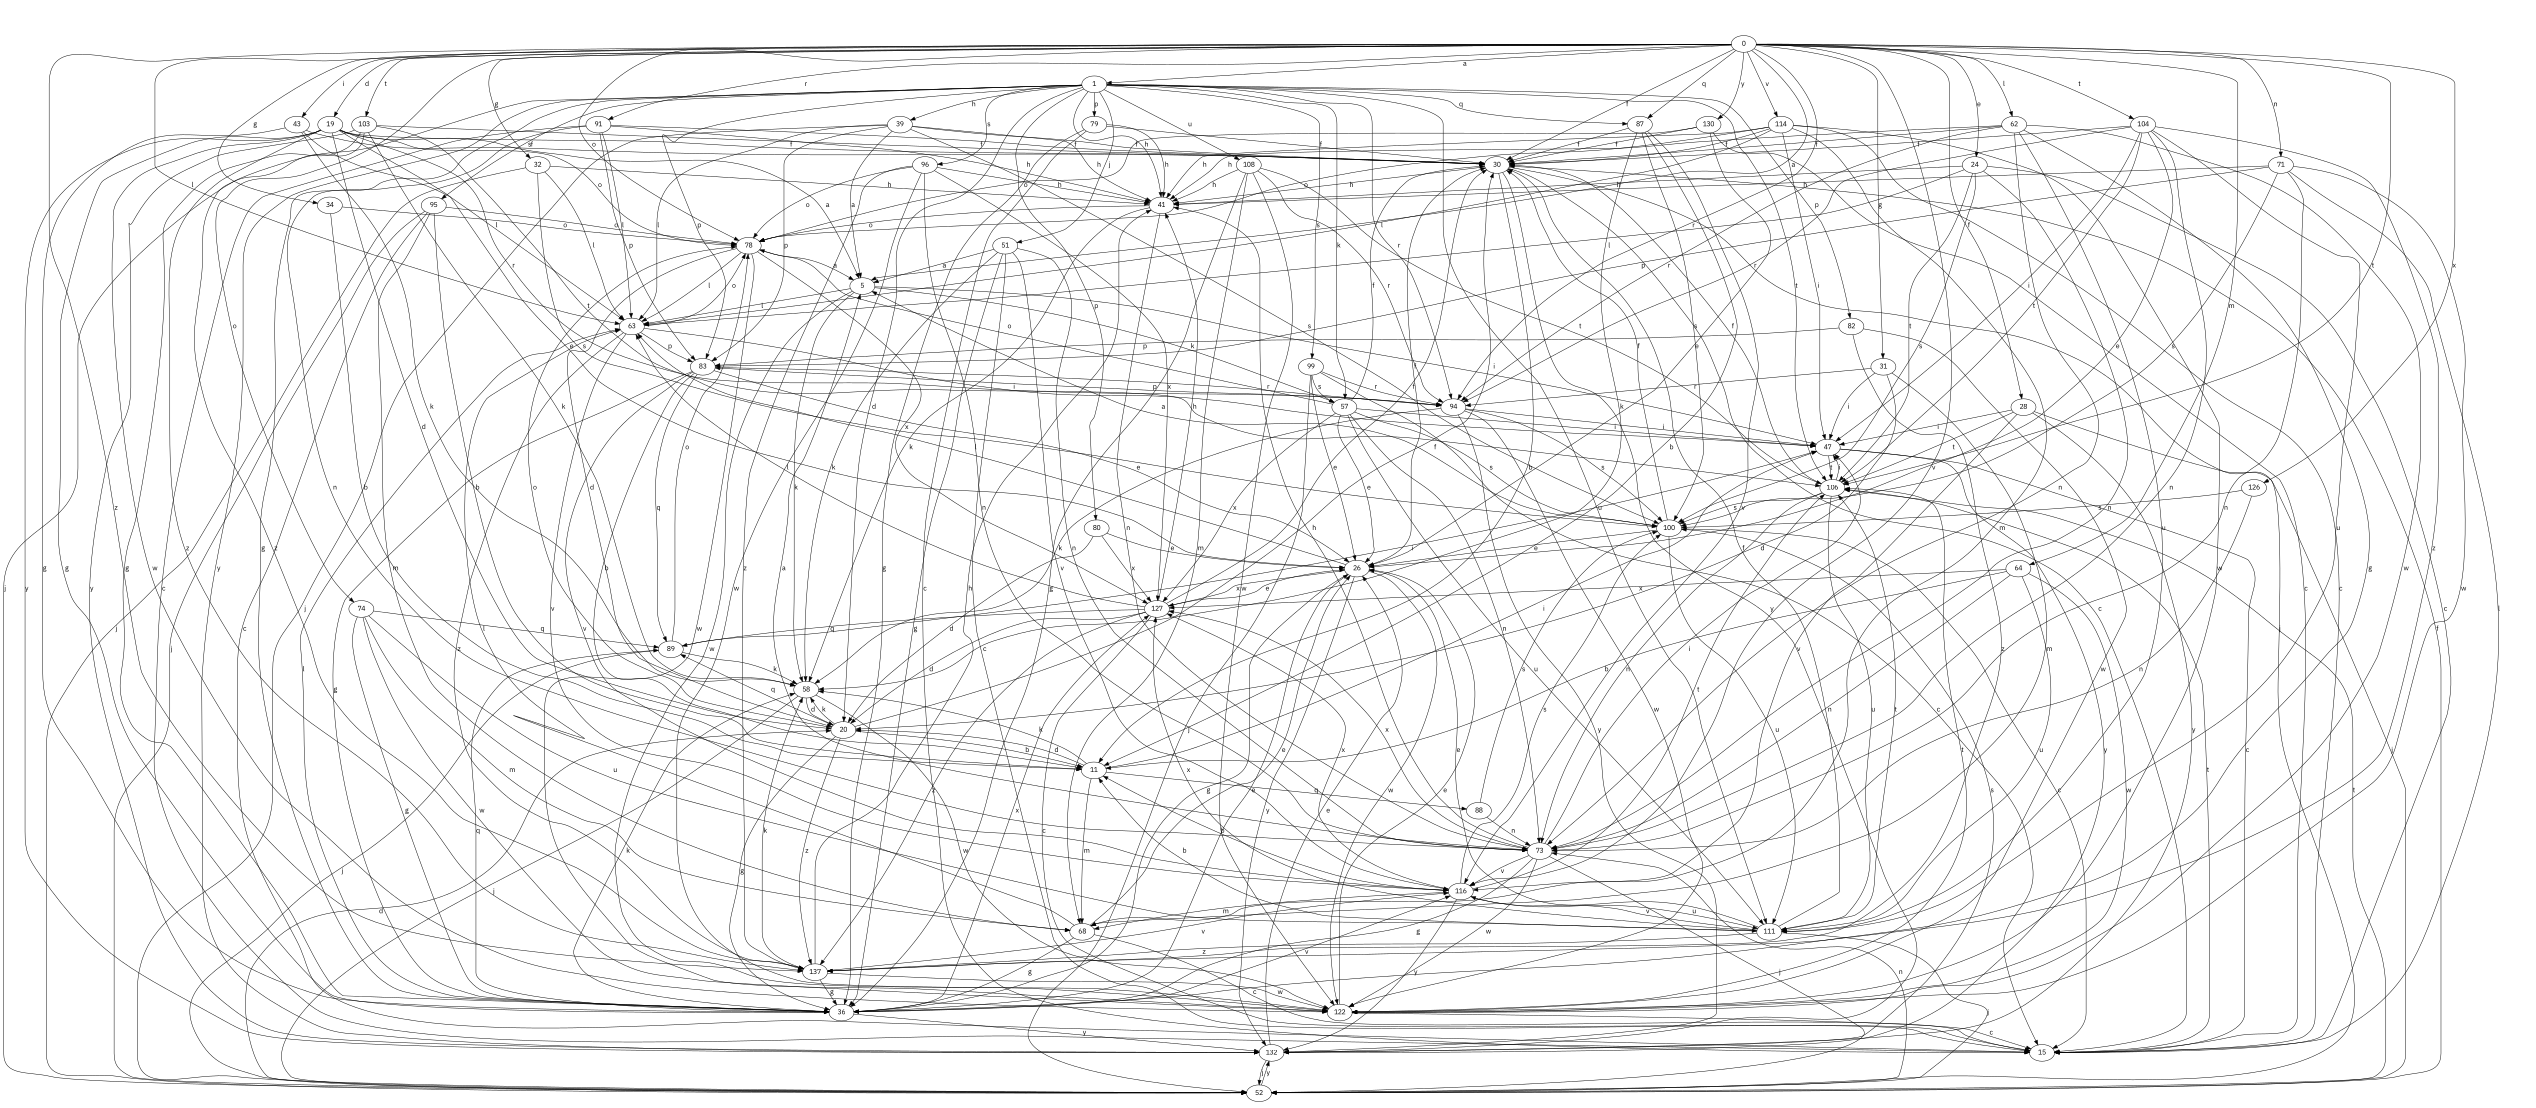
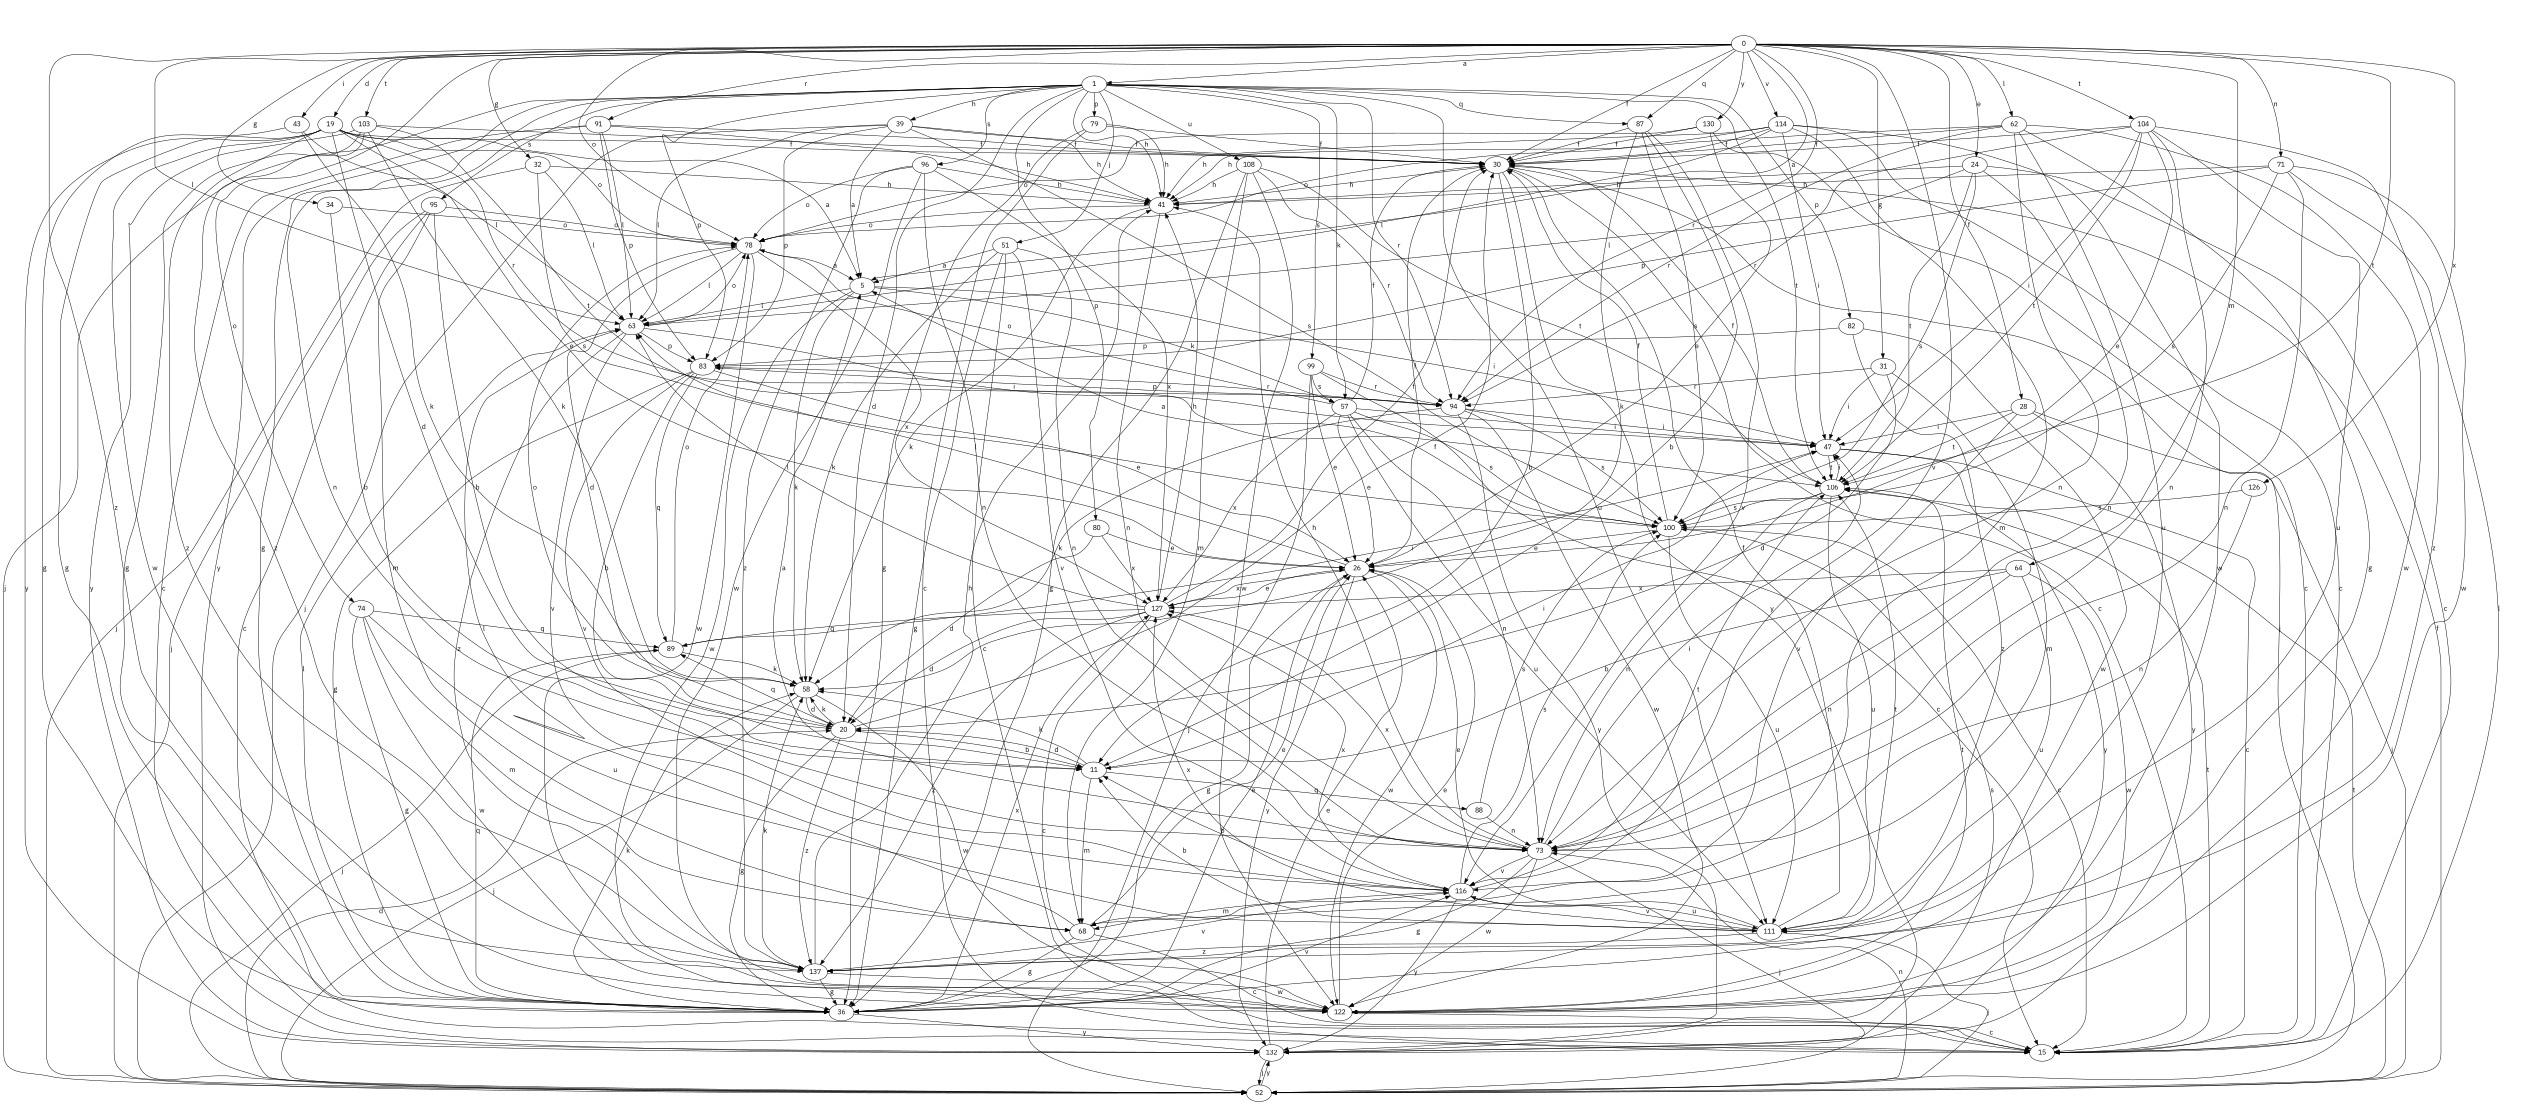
edge "43" -> "30": removed, label "f"
